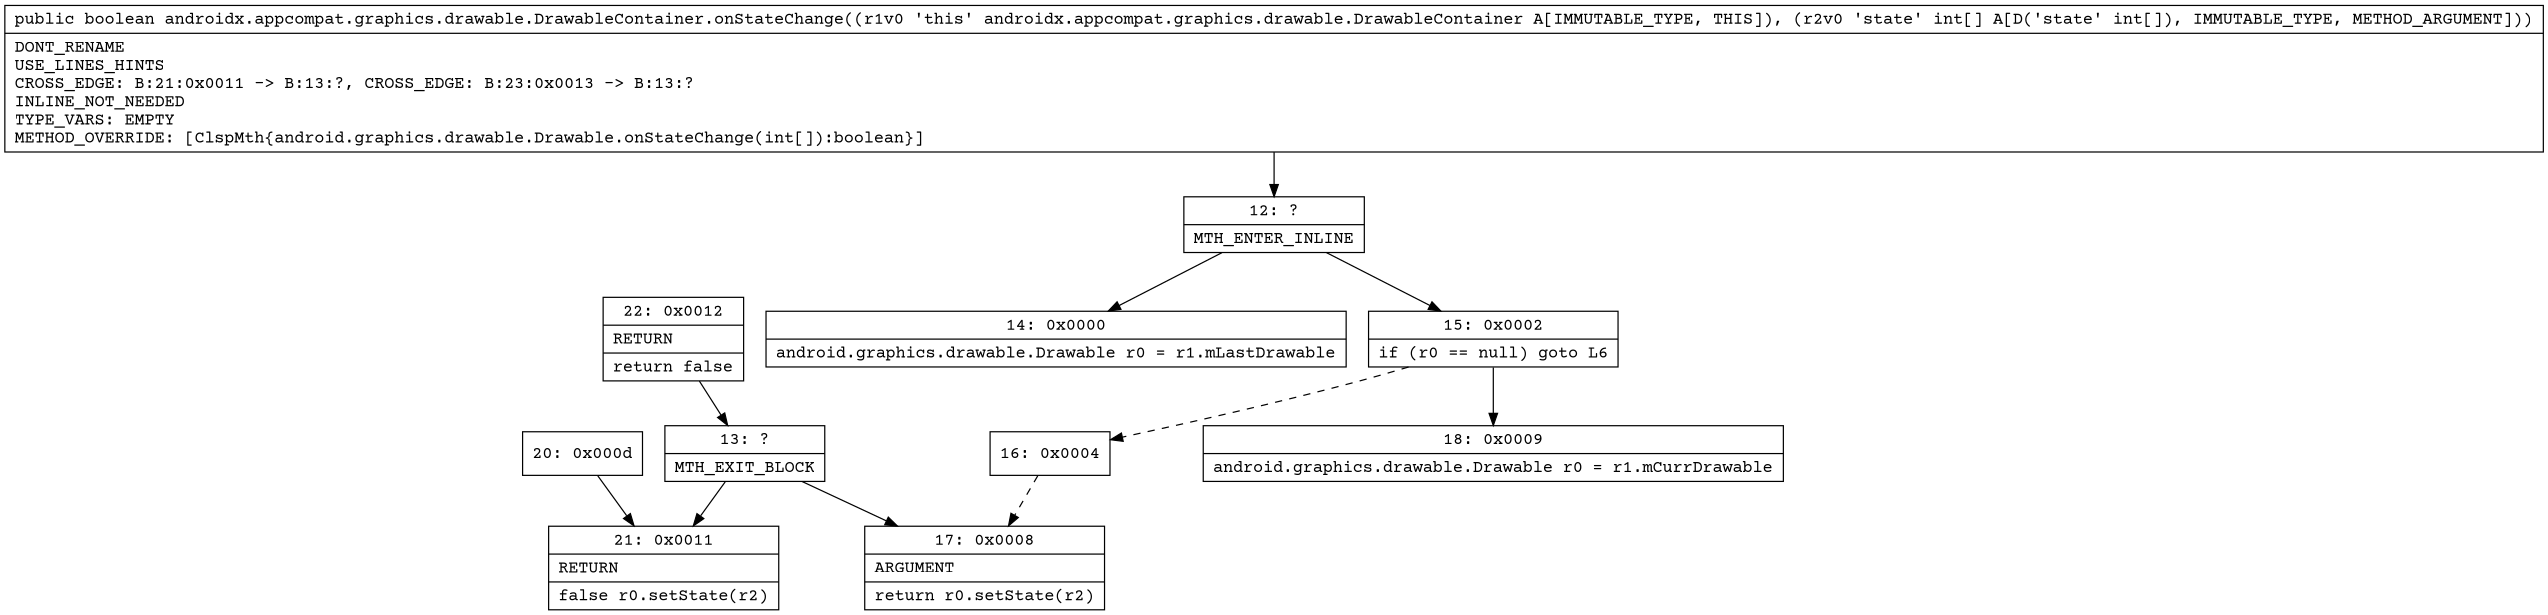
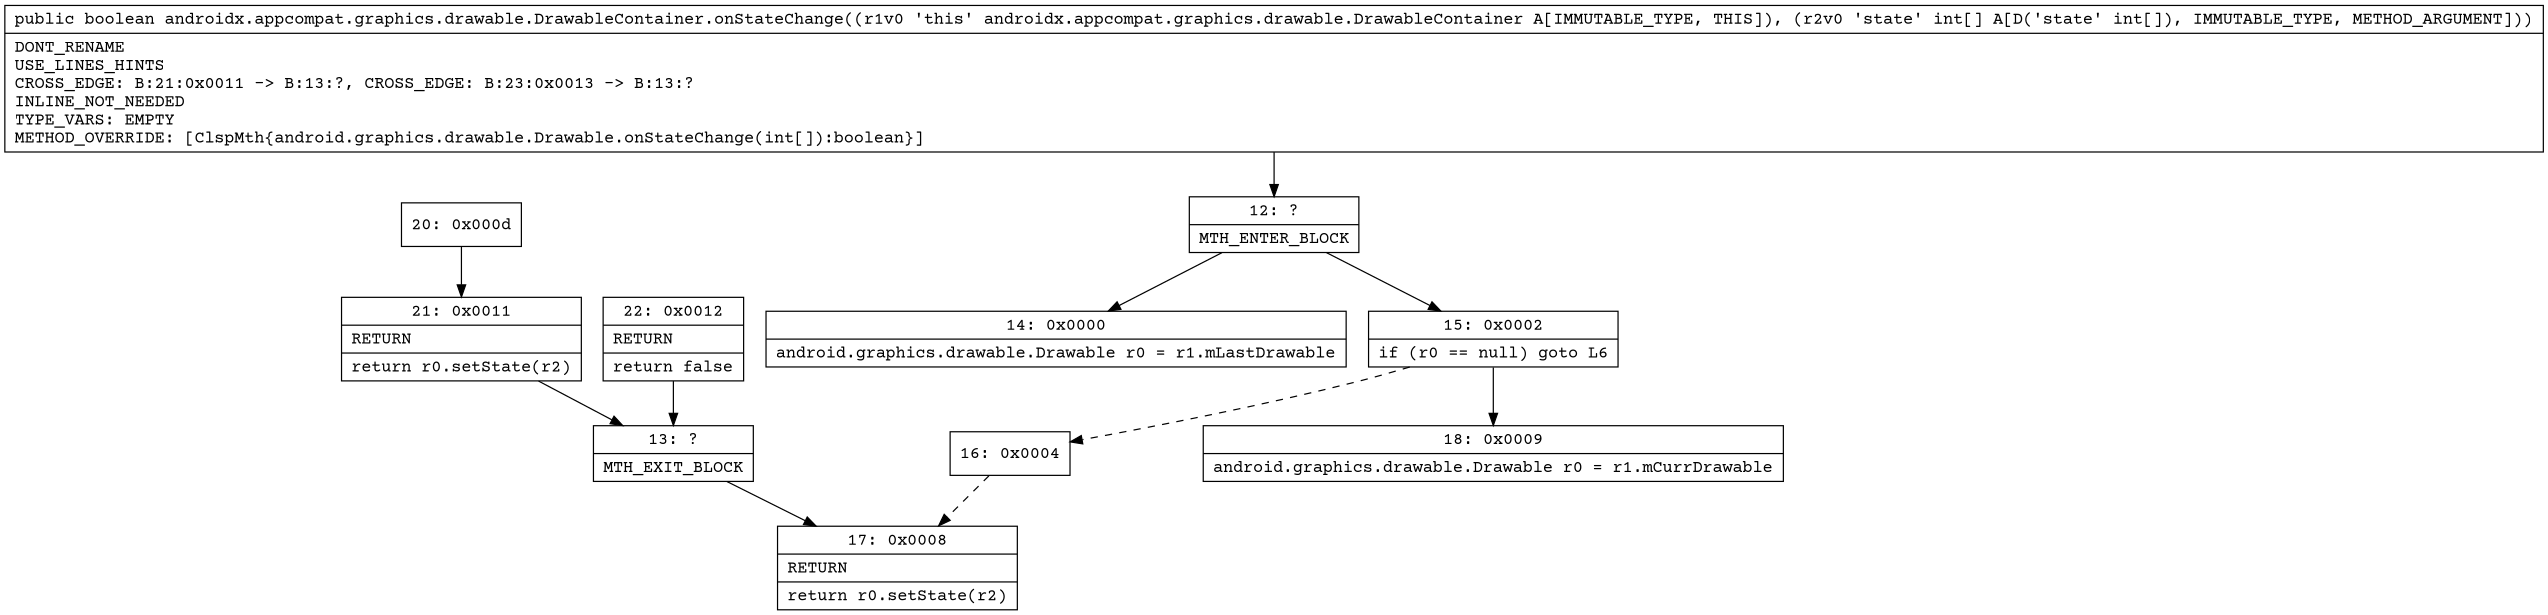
node "12: ?": text "MTH_ENTER_INLINE" -> "MTH_ENTER_BLOCK"
edge "13: ?" -> "21: 0x0011": reversed
node "17: 0x0008": text "ARGUMENT" -> "RETURN"
node "21: 0x0011": text "false r0.setState(r2)" -> "return r0.setState(r2)"
